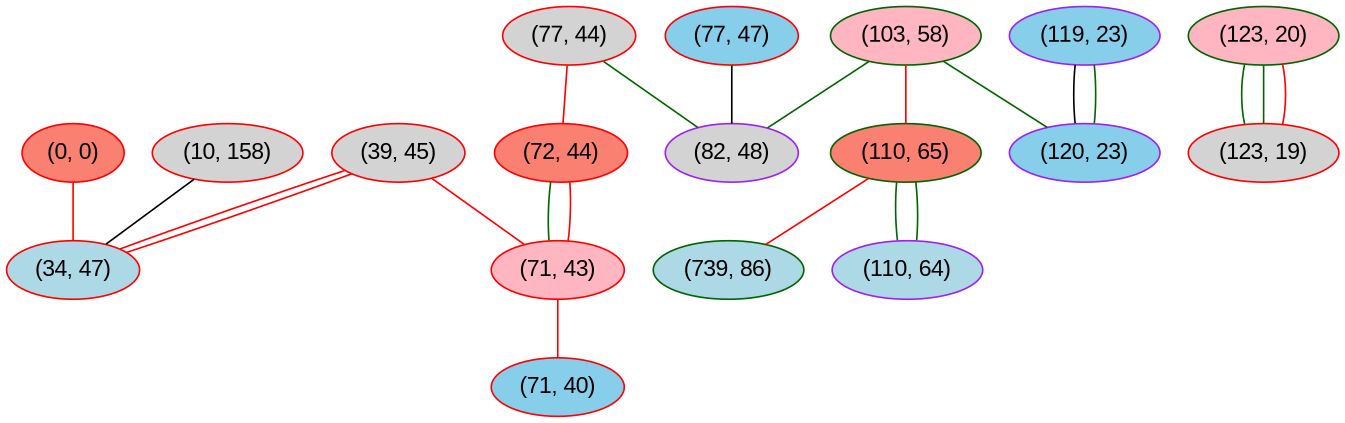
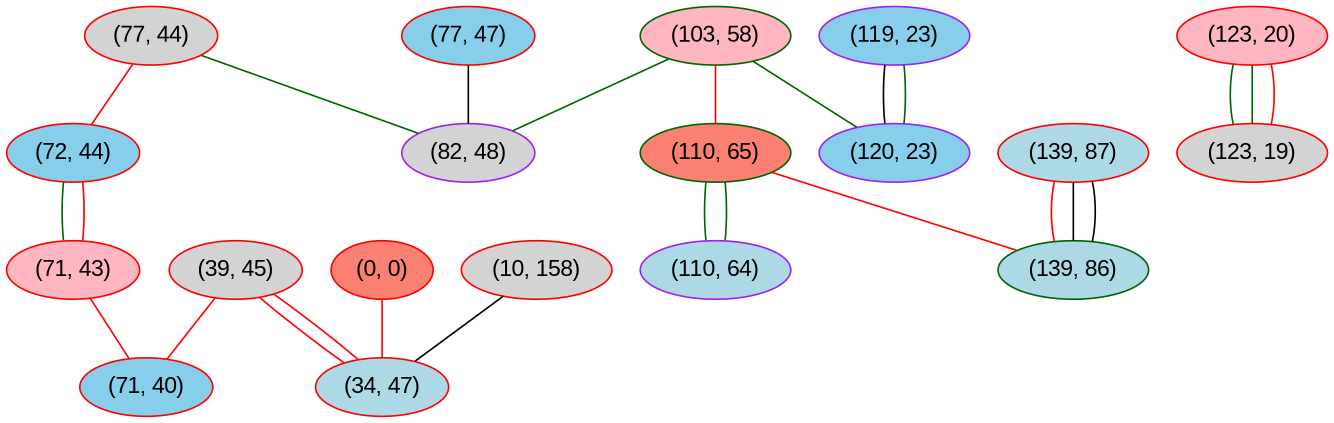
node "(123, 20)": color darkgreen -> red
node "(72, 44)": fillcolor salmon -> skyblue
node "(139, 87)": added
edge "(39, 45)" -- "(71, 43)": now "(39, 45)" -- "(71, 40)"
node "(739, 86)": label "(739, 86)" -> "(139, 86)"
